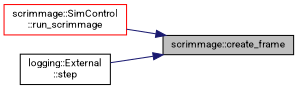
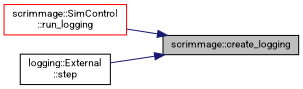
node "scrimmage::SimControl ::run_scrimmage": label "scrimmage::SimControl ::run_scrimmage" -> "scrimmage::SimControl ::run_logging"
node "scrimmage::create_frame": label "scrimmage::create_frame" -> "scrimmage::create_logging"
